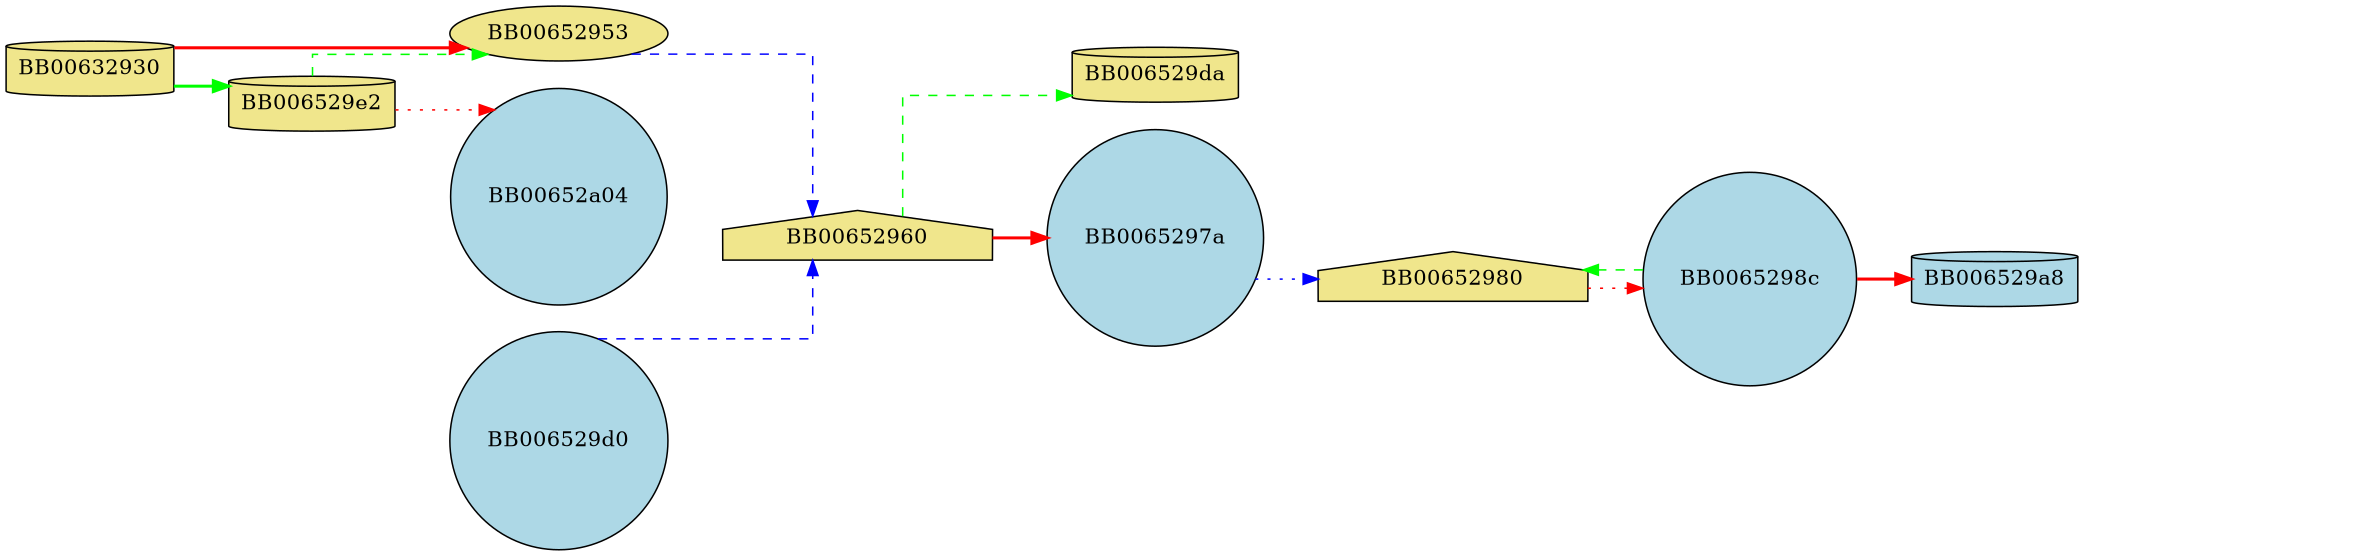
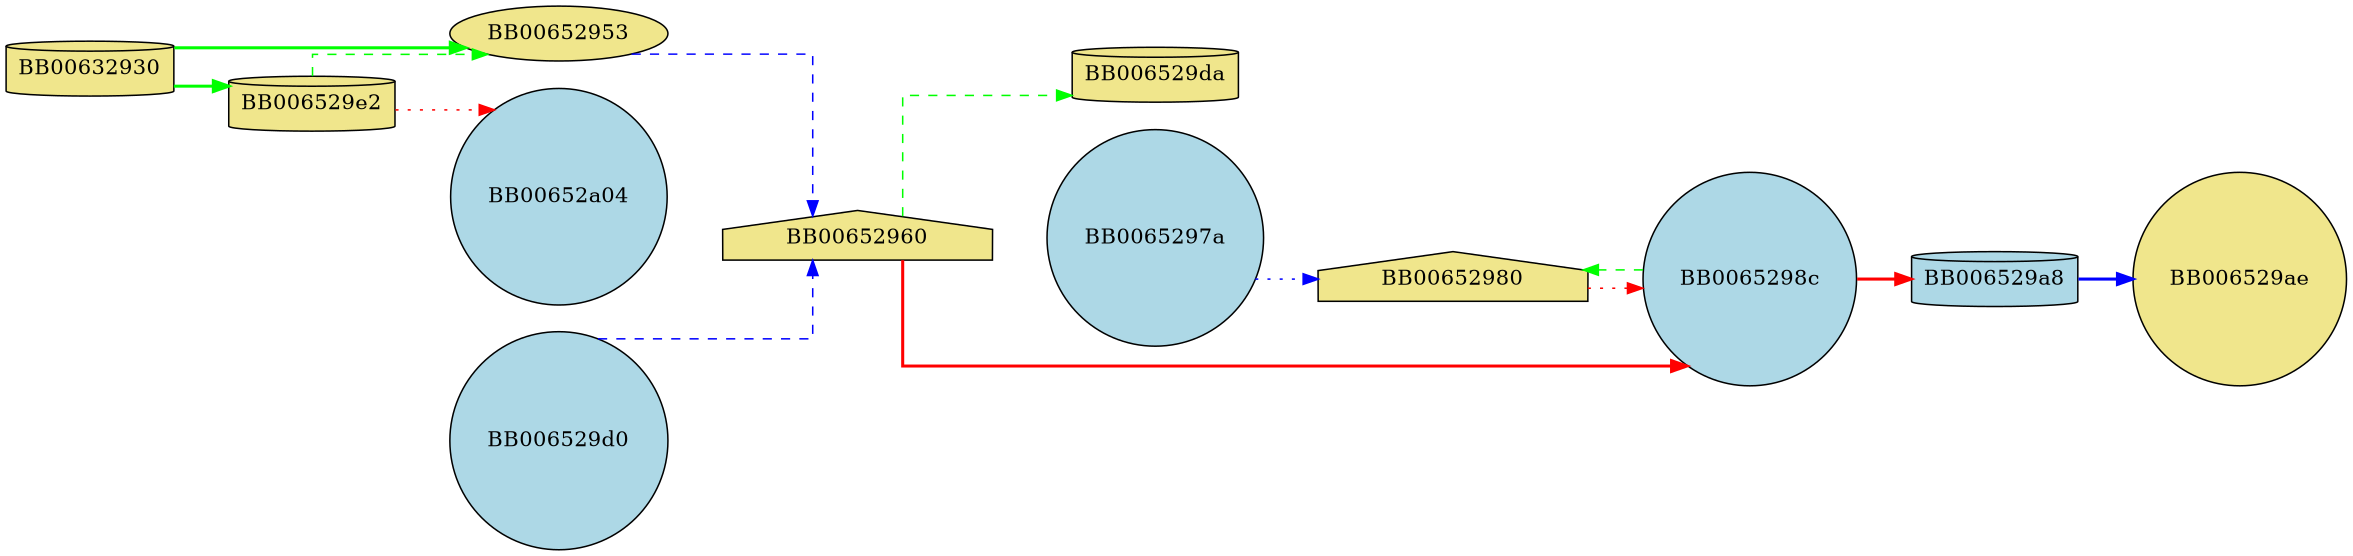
edge "BB00632930" -> "BB00652953": color red -> green
edge "BB00652960" -> "BB0065297a": now "BB00652960" -> "BB0065298c"
node "BB006529ae": added
